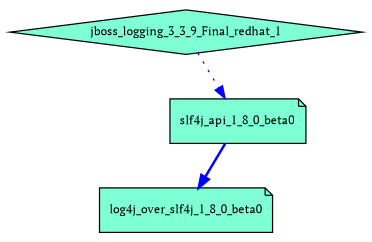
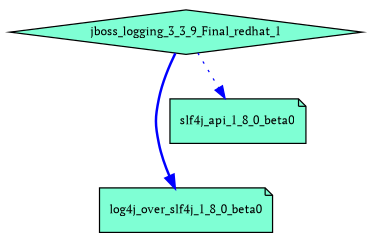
edge "slf4j_api_1_8_0_beta0" -> "log4j_over_slf4j_1_8_0_beta0": now "jboss_logging_3_3_9_Final_redhat_1" -> "log4j_over_slf4j_1_8_0_beta0"
